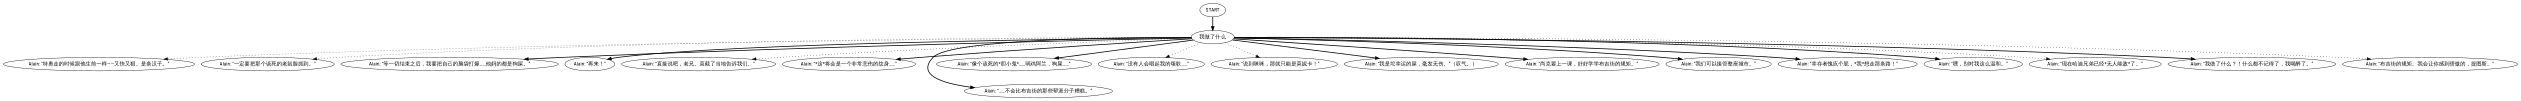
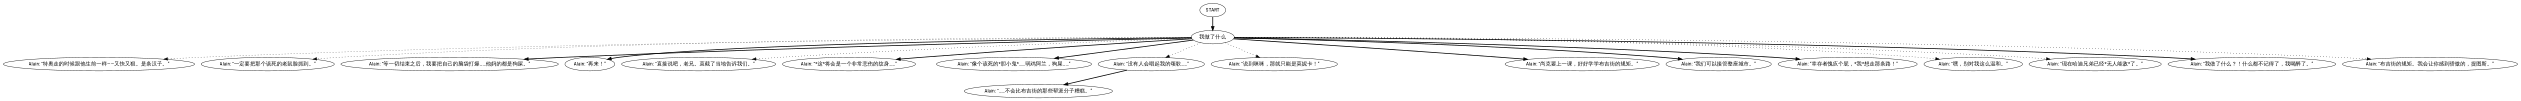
edge "我做了什么" -> "Alain: “……不会比布吉街的那些帮派分子糟糕。”": now "Alain: “没有人会唱起我的颂歌……”" -> "Alain: “……不会比布吉街的那些帮派分子糟糕。”"
edge "我做了什么" -> "Alain: “嘿，别对我这么温和。”": style bold -> dotted
node "Alain: “我是坨幸运的屎，毫发无伤。”（叹气。）": removed
